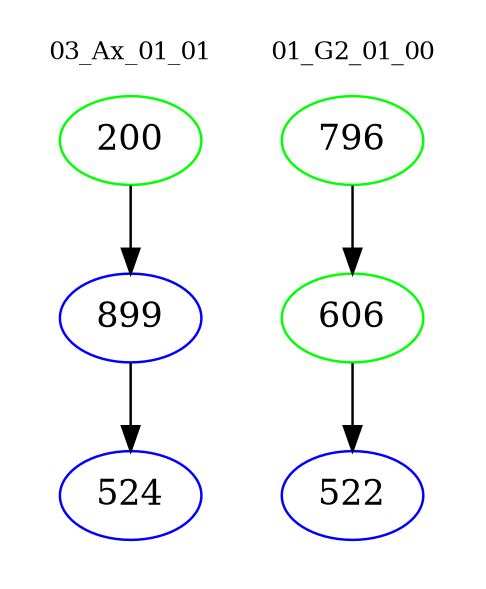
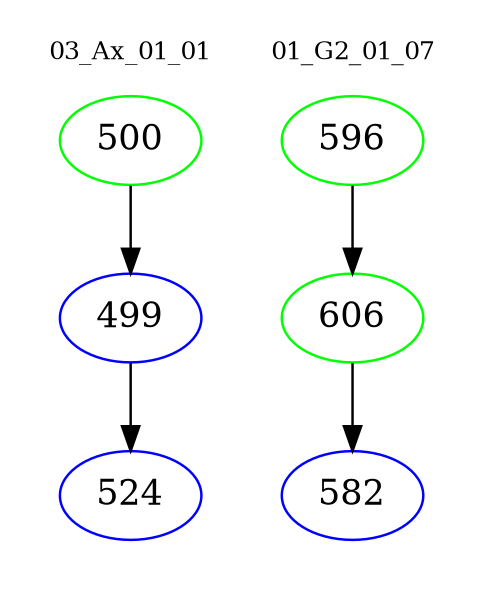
cluster "01_G2_01_00": label "01_G2_01_00" -> "01_G2_01_07"
node "200": label "200" -> "500"
node "796": label "796" -> "596"
node "899": label "899" -> "499"
node "522": label "522" -> "582"
